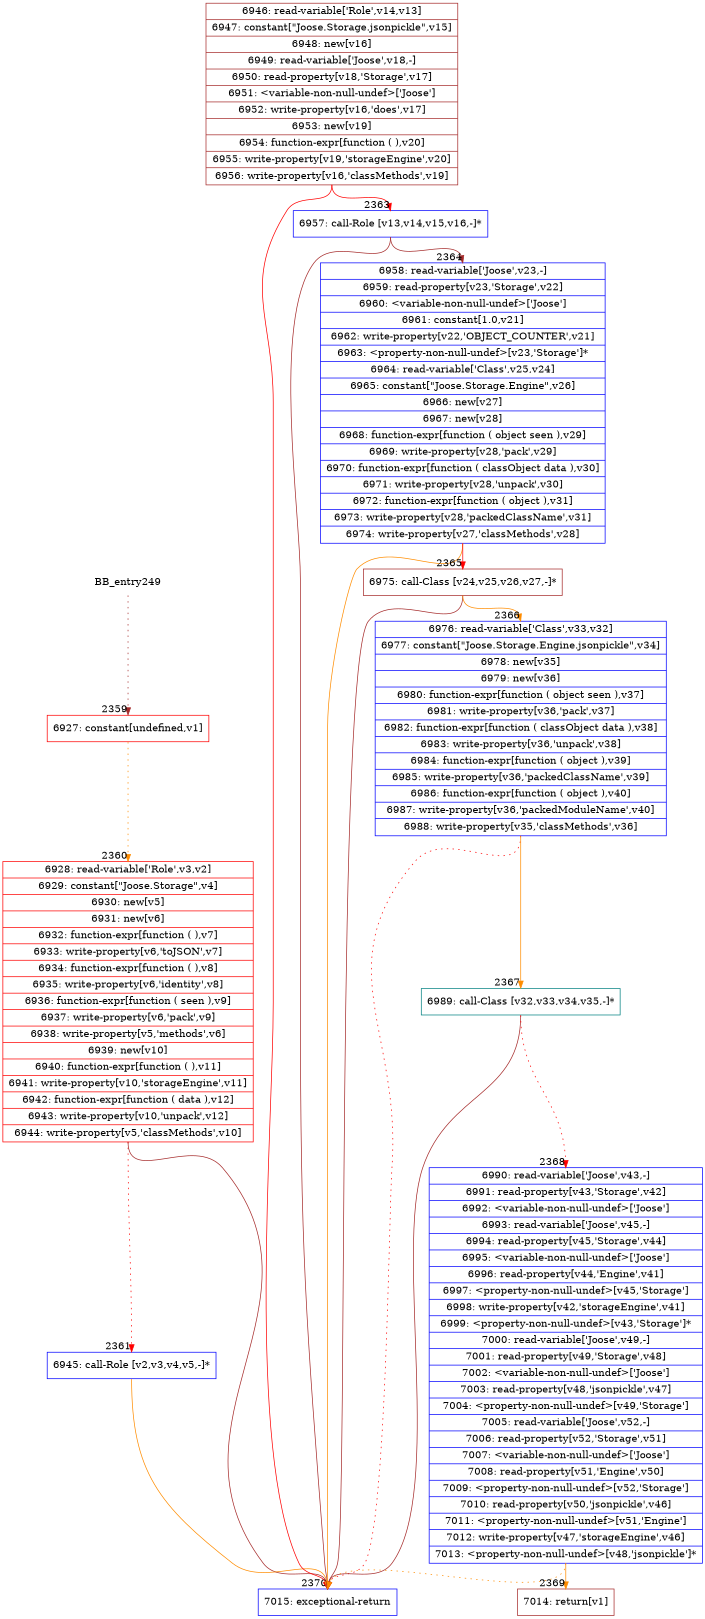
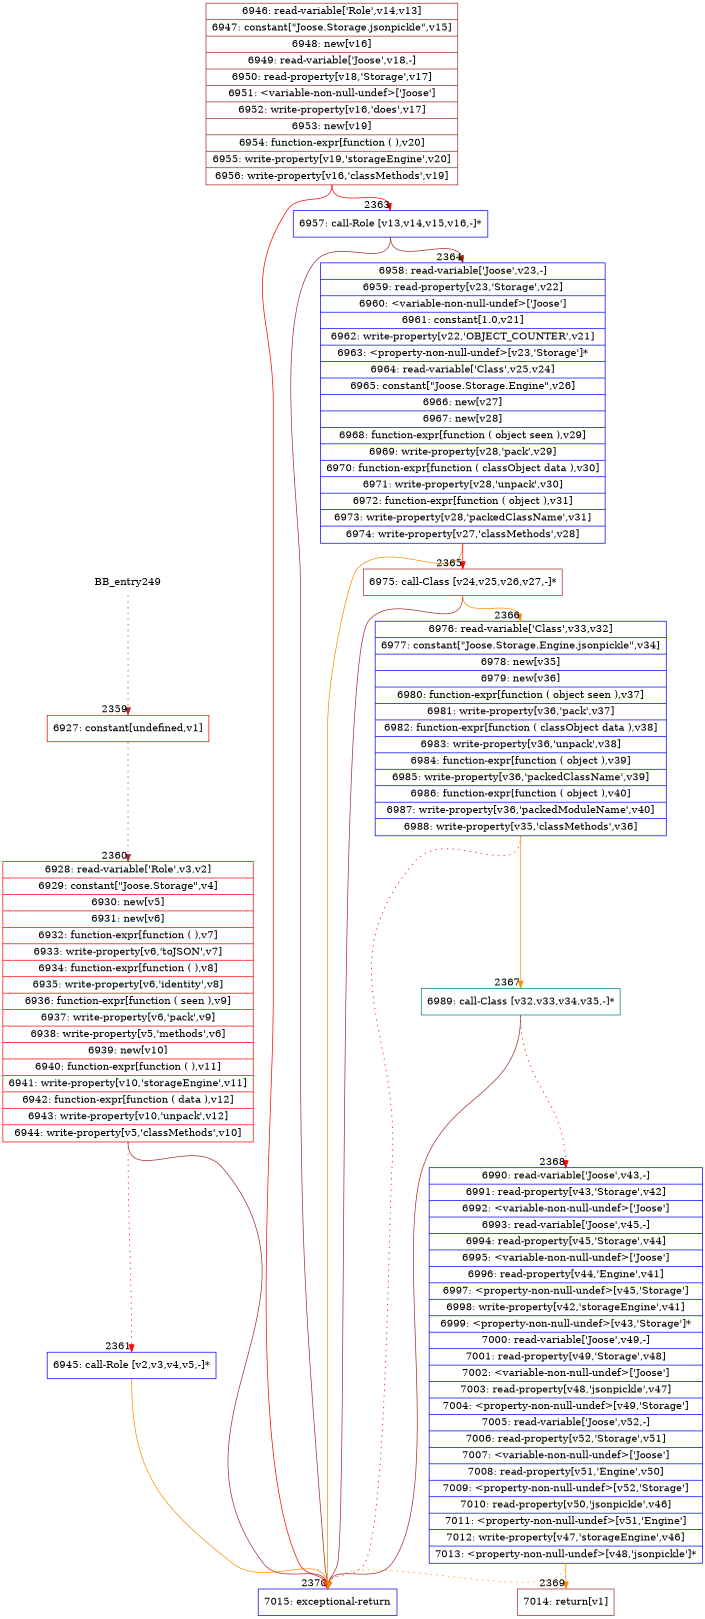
edge "6927: constant[undefined,v1]" -> "6928: read-variable['Role',v3,v2]": color darkorange -> brown
